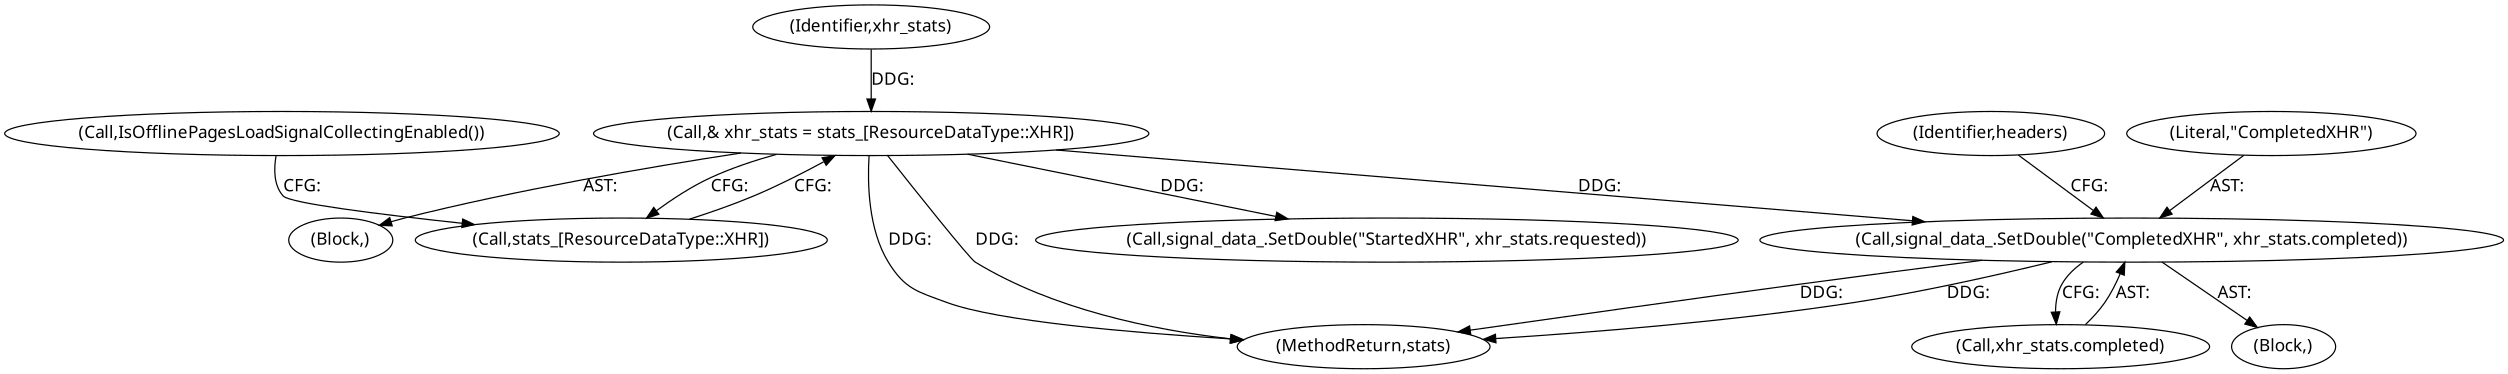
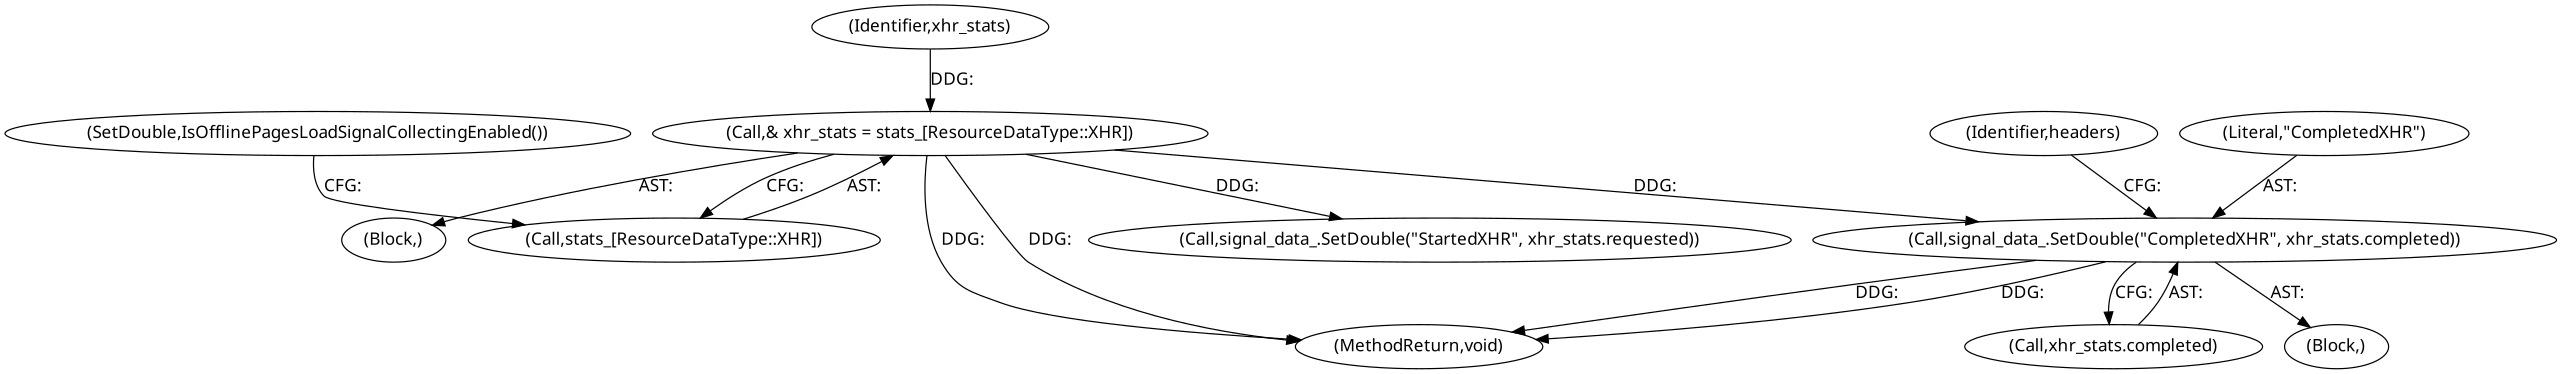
node "(Call,IsOfflinePagesLoadSignalCollectingEnabled())": label "(Call,IsOfflinePagesLoadSignalCollectingEnabled())" -> "(SetDouble,IsOfflinePagesLoadSignalCollectingEnabled())"
edge "(Call,stats_[ResourceDataType::XHR])" -> "(Call,& xhr_stats = stats_[ResourceDataType::XHR])": label "CFG: " -> "AST: "
node "(MethodReturn,stats)": label "(MethodReturn,stats)" -> "(MethodReturn,void)"
